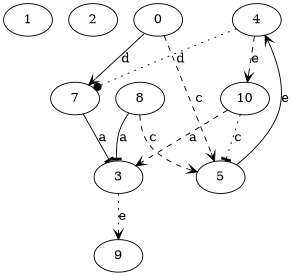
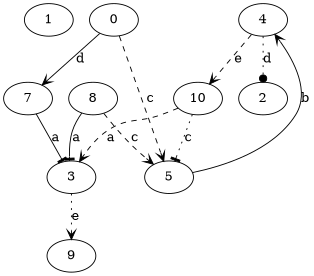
edge "4" -> "7": now "4" -> "2"
edge "5" -> "4": label "e" -> "b"
